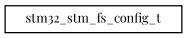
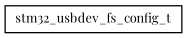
node "stm32_stm_fs_config_t": label "stm32_stm_fs_config_t" -> "stm32_usbdev_fs_config_t"
